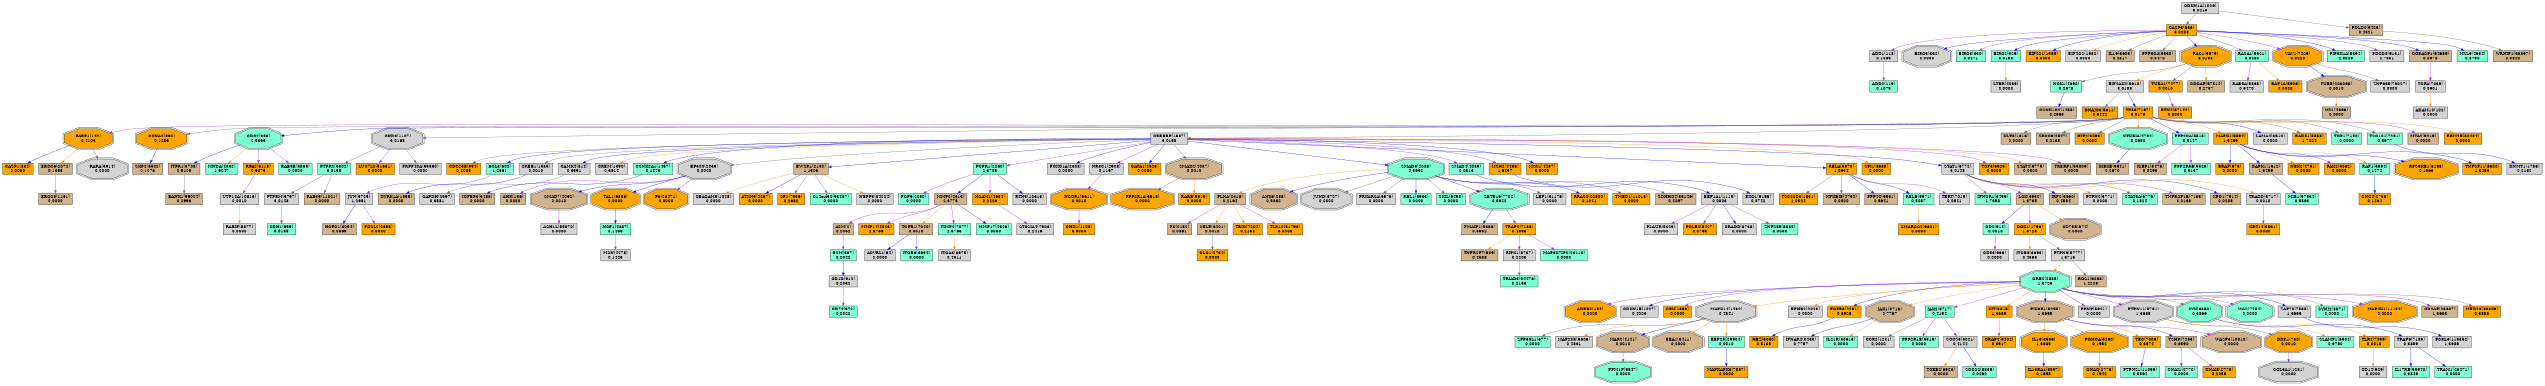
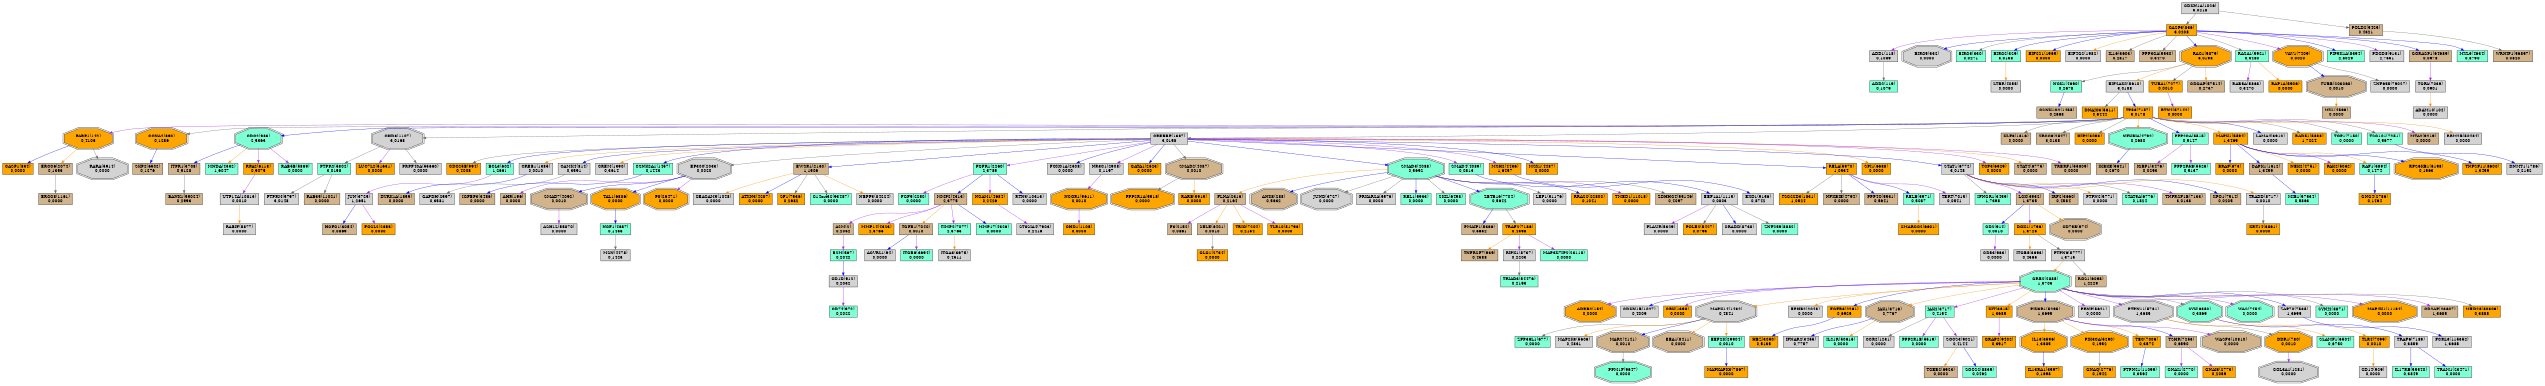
node "RRM2B(50484) 0,0000": fillcolor orange -> lightgrey
edge "CREBBP(1387) 3,0158" -> "CREB1(1385) 0,0010": color gray40 -> darkorange
node "CDH1(999) 3,0138": removed
